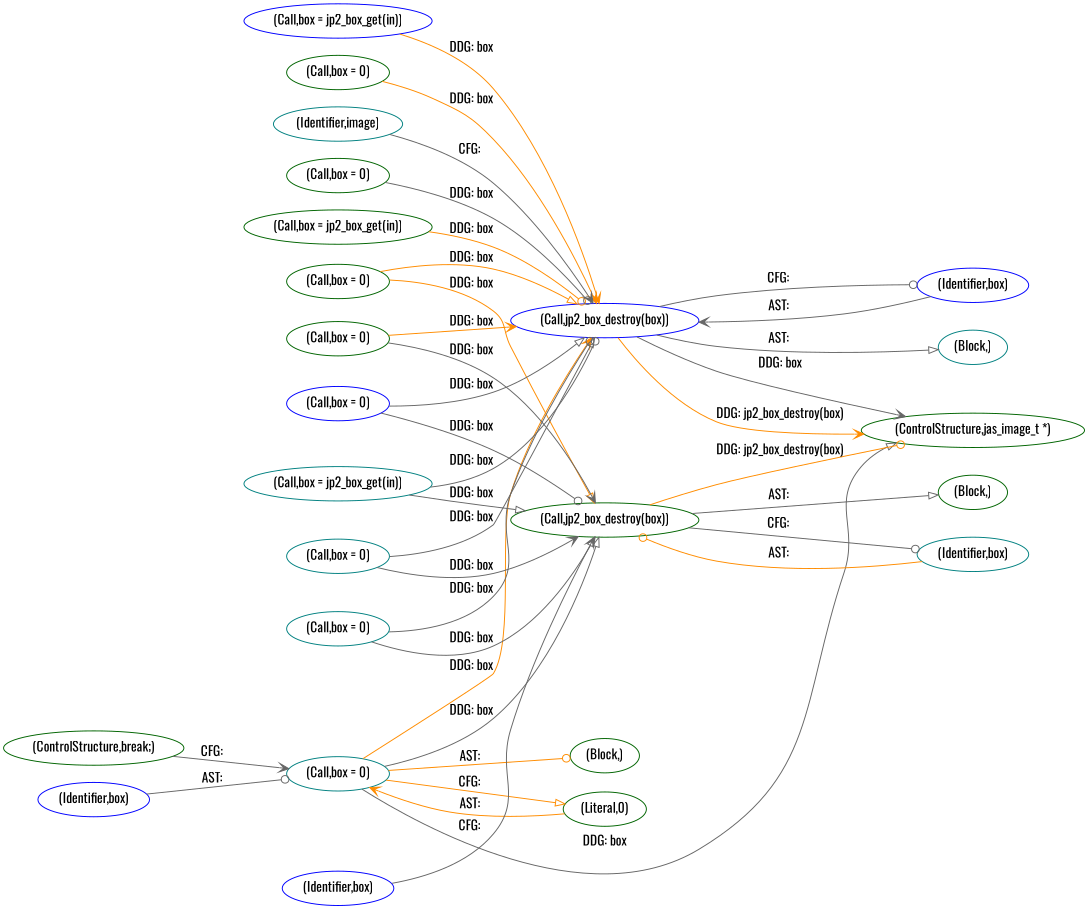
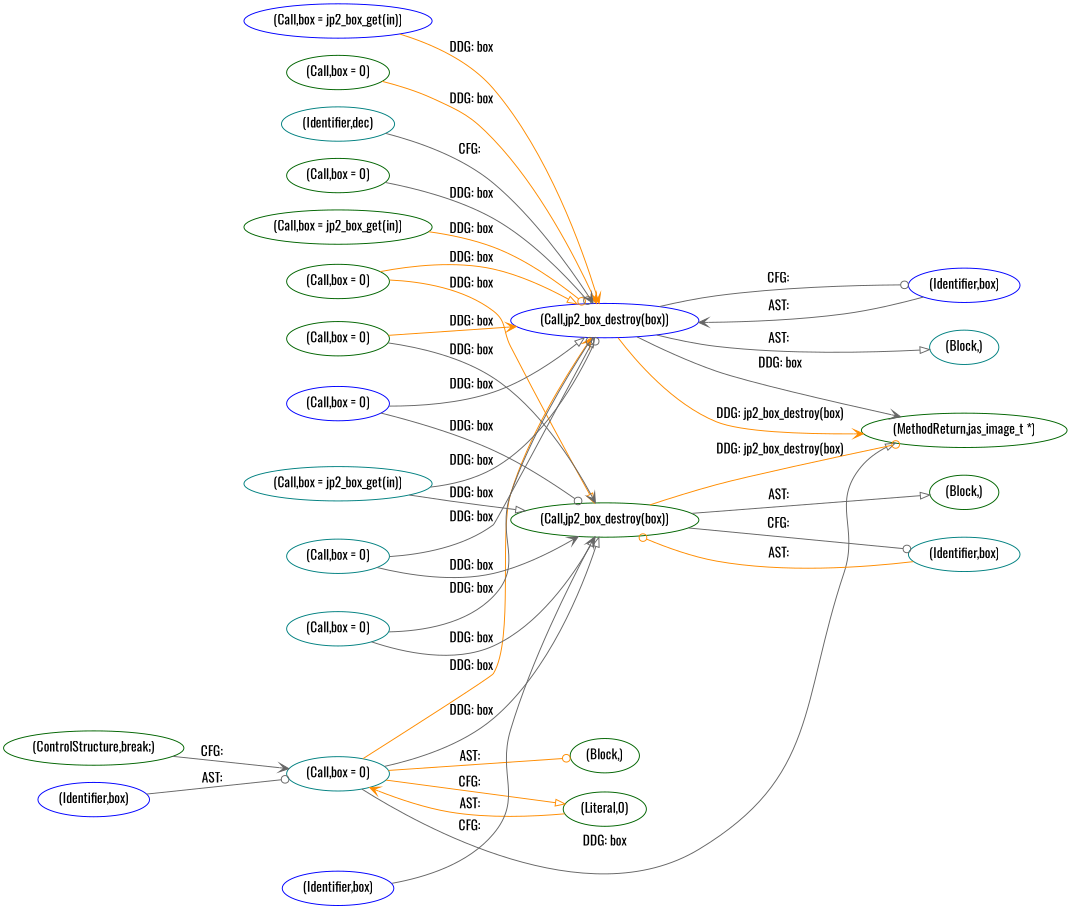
node "(Identifier,image)": label "(Identifier,image)" -> "(Identifier,dec)"
node "(ControlStructure,jas_image_t *)": label "(ControlStructure,jas_image_t *)" -> "(MethodReturn,jas_image_t *)"
